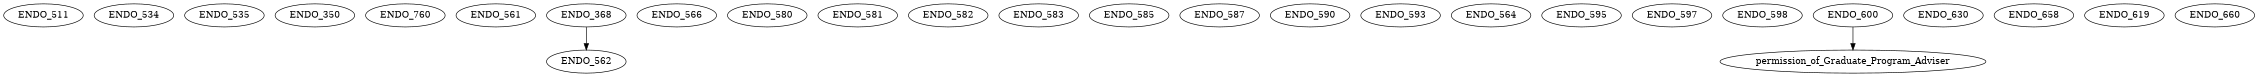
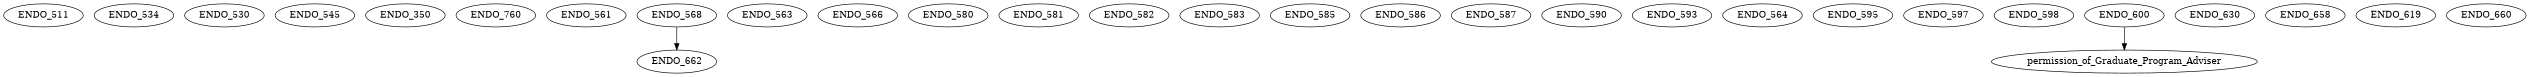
node "ENDO_535": label "ENDO_535" -> "ENDO_530"
node "ENDO_545": added
node "ENDO_368": label "ENDO_368" -> "ENDO_568"
node "ENDO_563": added
node "ENDO_586": added
node "ENDO_562": label "ENDO_562" -> "ENDO_662"
